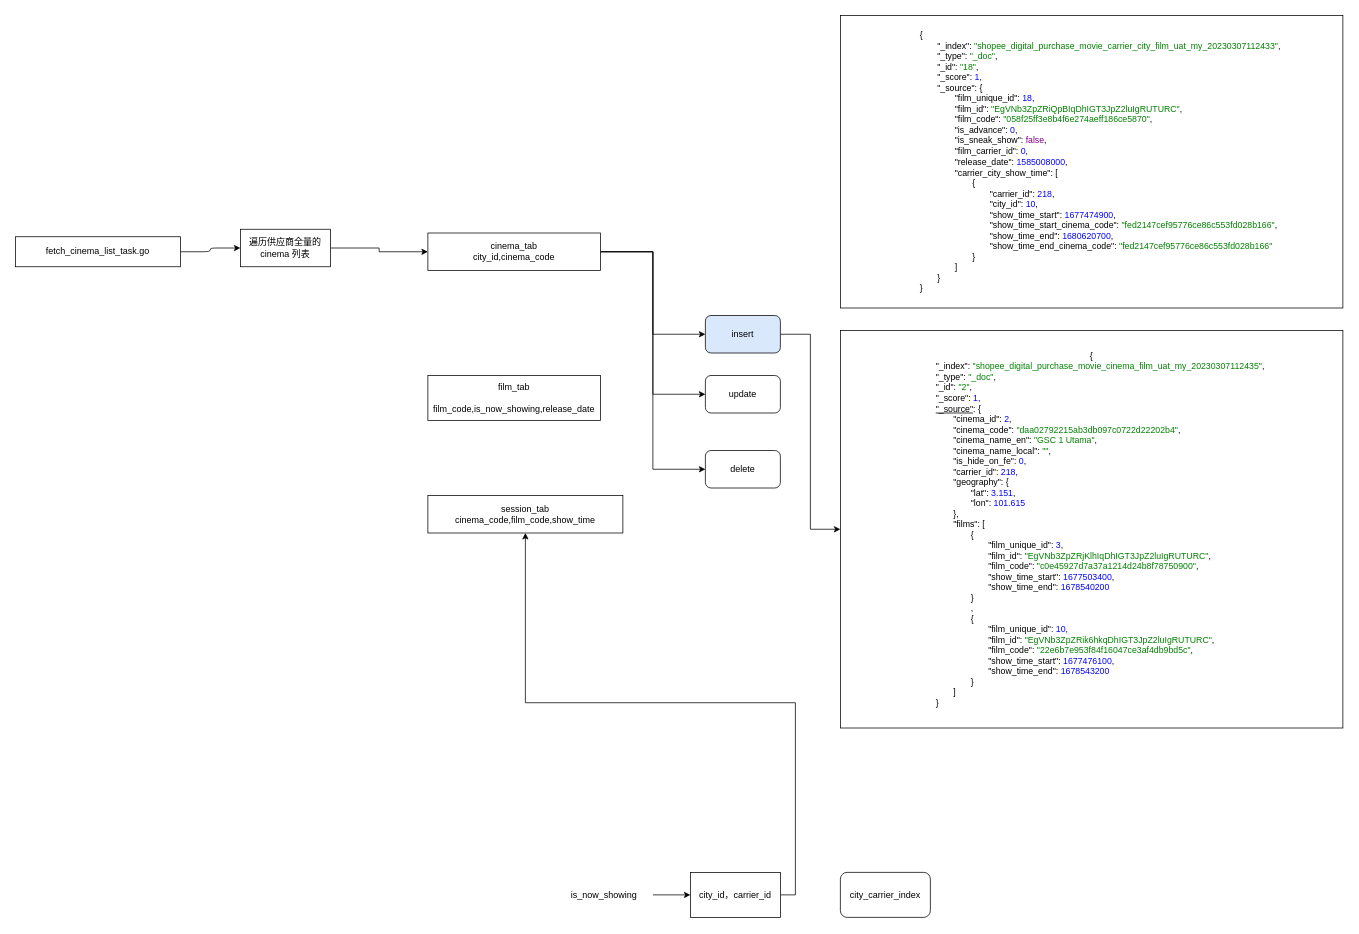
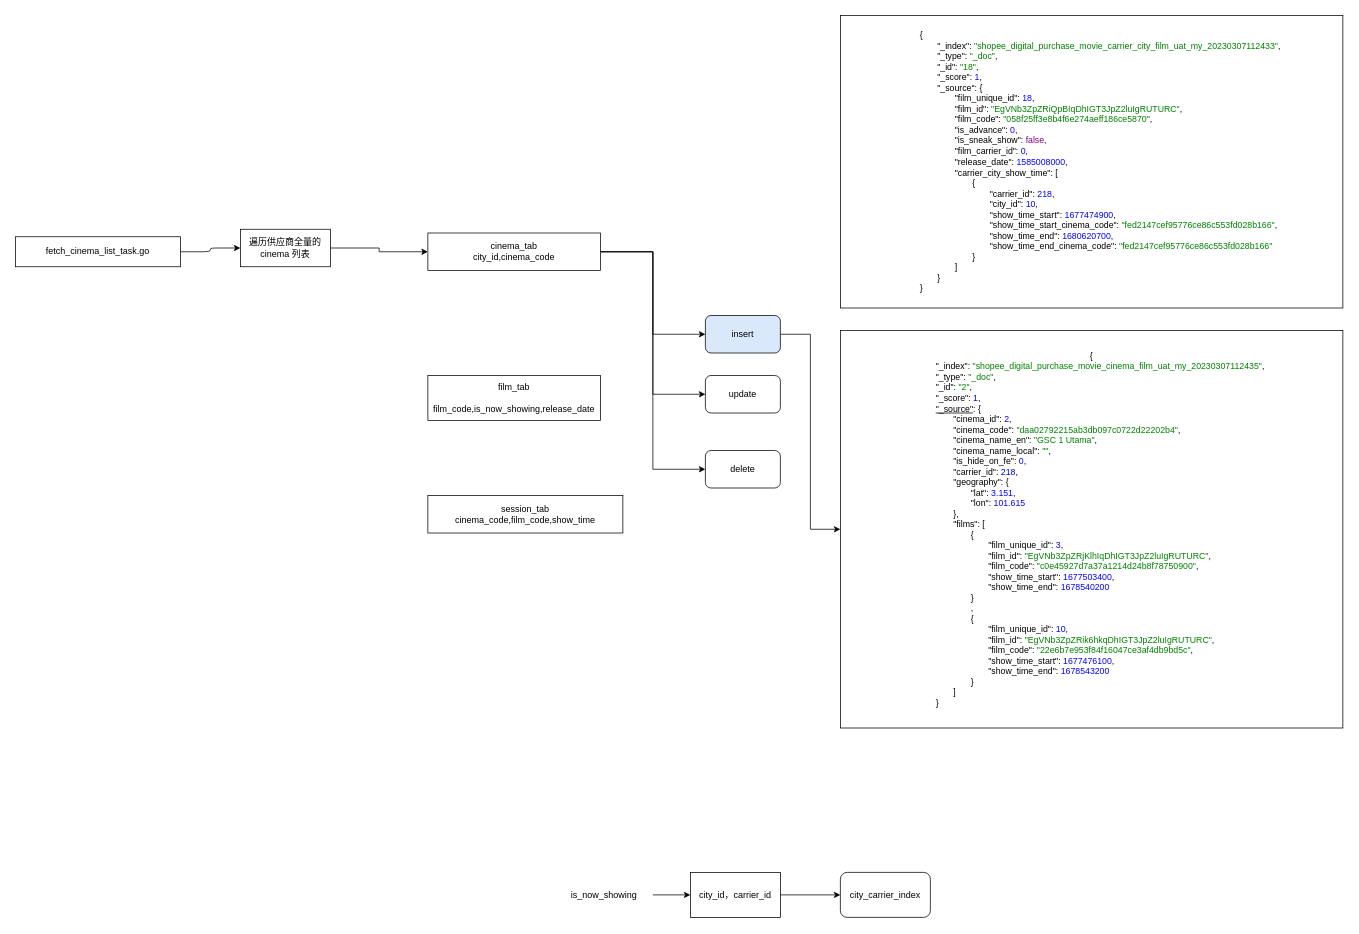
edge "city_id，carrier_id" -> "session_tab cinema_code,film_code,show_time": now "city_id，carrier_id" -> "city_carrier_index"
